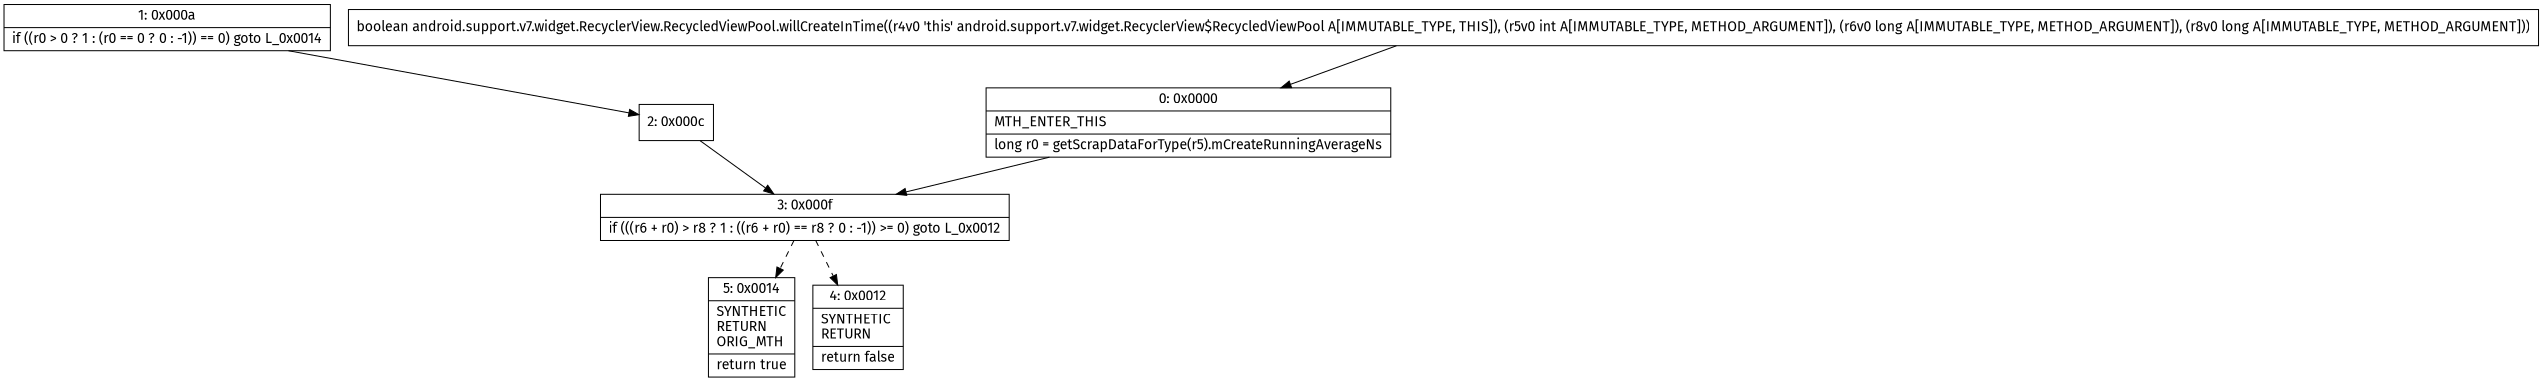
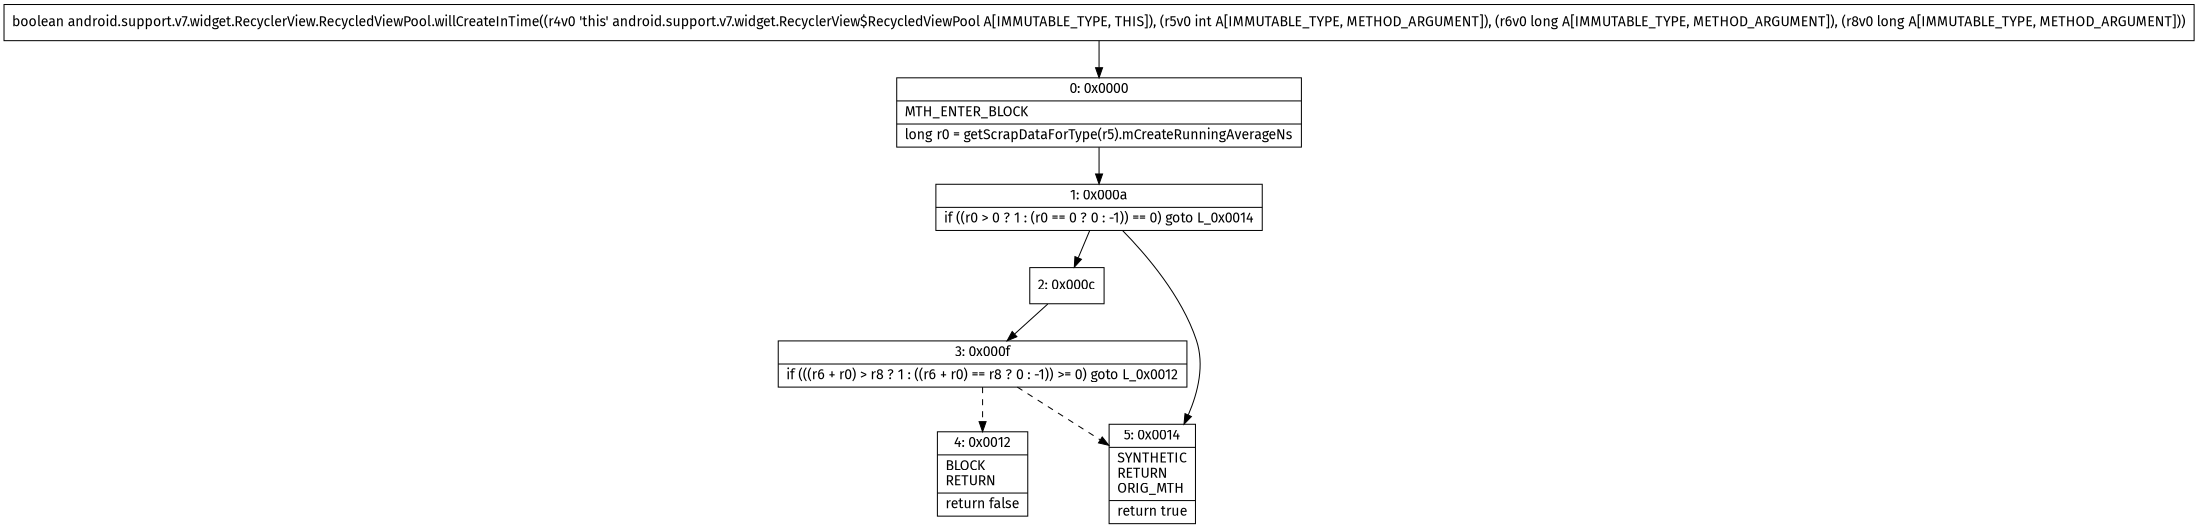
node "0: 0x0000": text "MTH_ENTER_THIS" -> "MTH_ENTER_BLOCK"
edge "0: 0x0000" -> "3: 0x000f": now "0: 0x0000" -> "1: 0x000a"
edge "1: 0x000a" -> "5: 0x0014": added
node "4: 0x0012": text "SYNTHETIC" -> "BLOCK"
